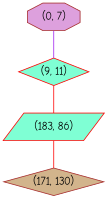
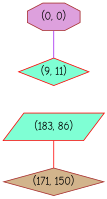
node "(0, 7)": label "(0, 7)" -> "(0, 0)"
edge "(9, 11)" -- "(183, 86)": removed
node "(171, 130)": label "(171, 130)" -> "(171, 150)"
